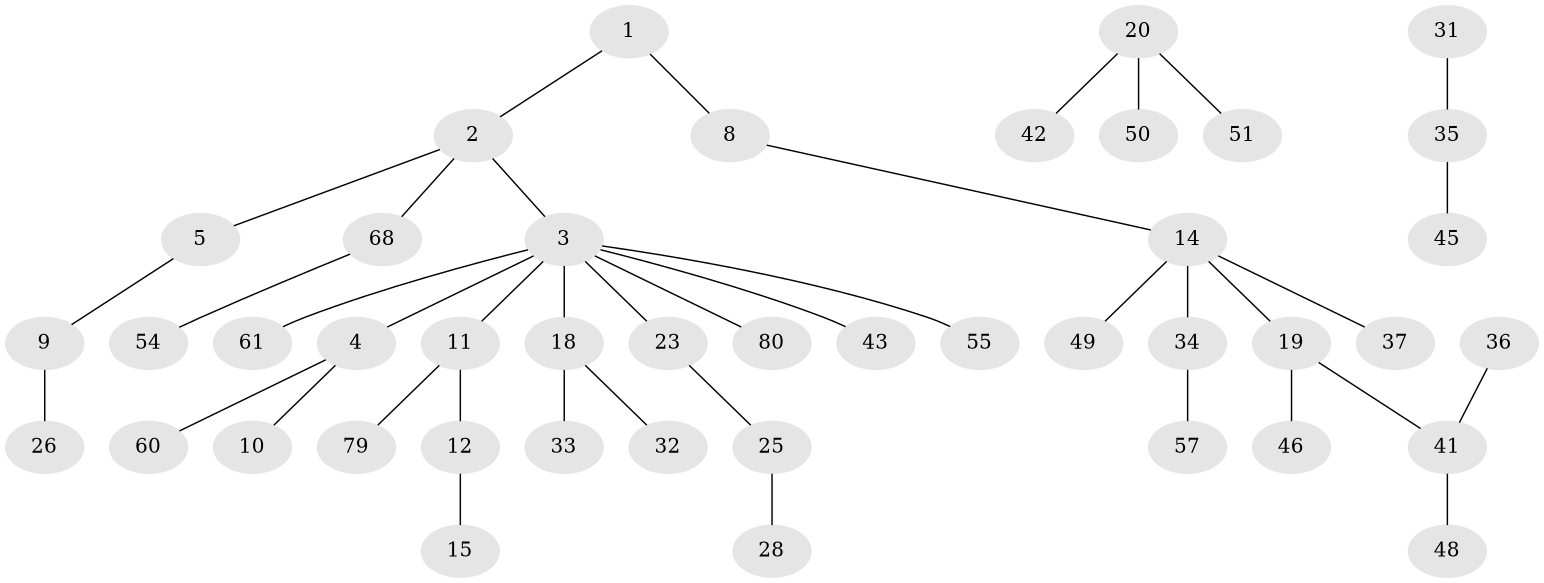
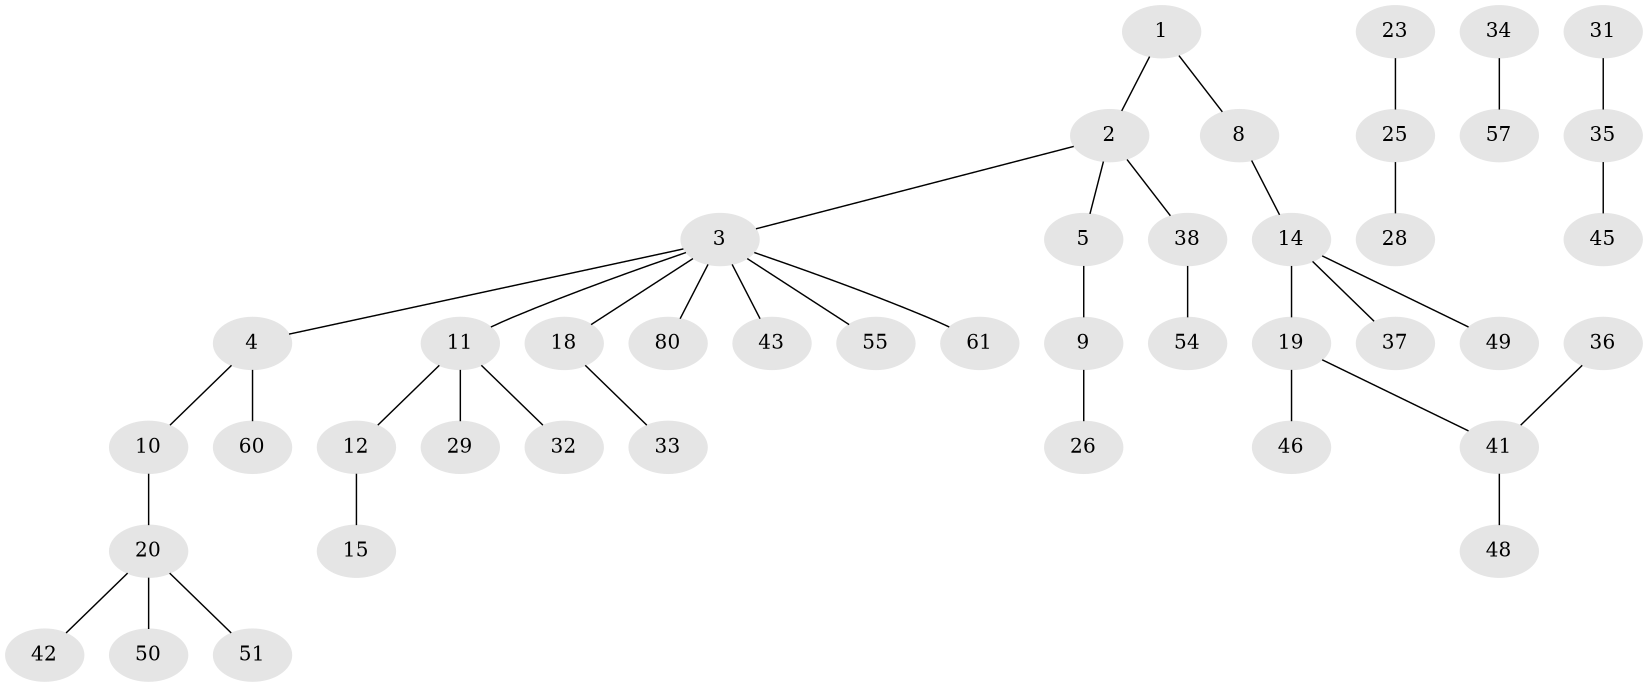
node "68": label "68" -> "38"
edge "3" -- "23": removed
edge "14" -- "34": removed
edge "18" -- "32": now "11" -- "32"
node "79": label "79" -> "29"
edge "10" -- "20": added
